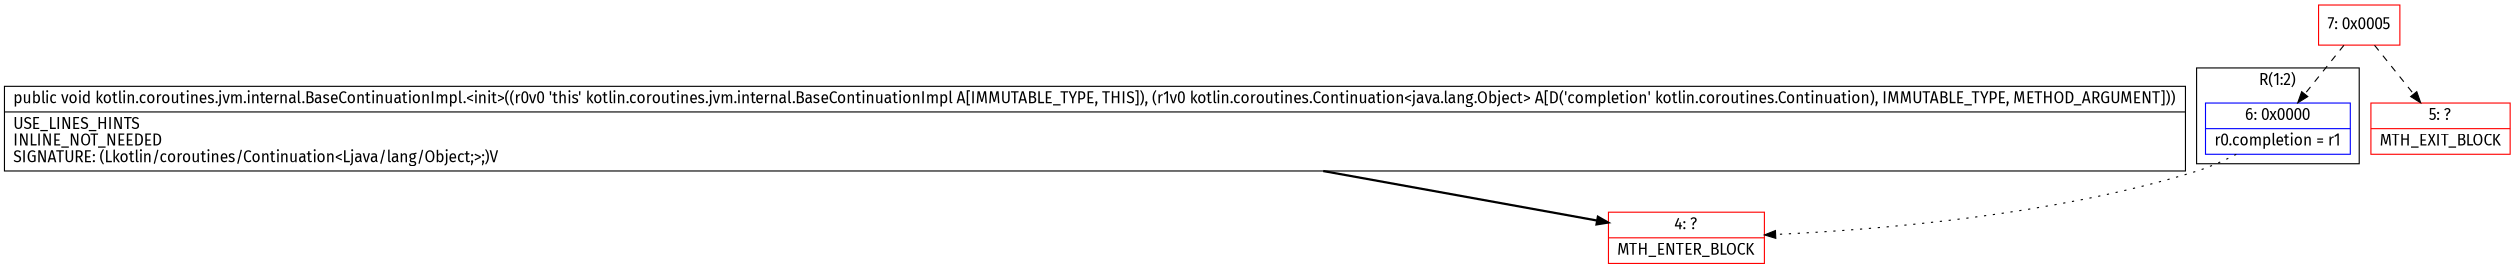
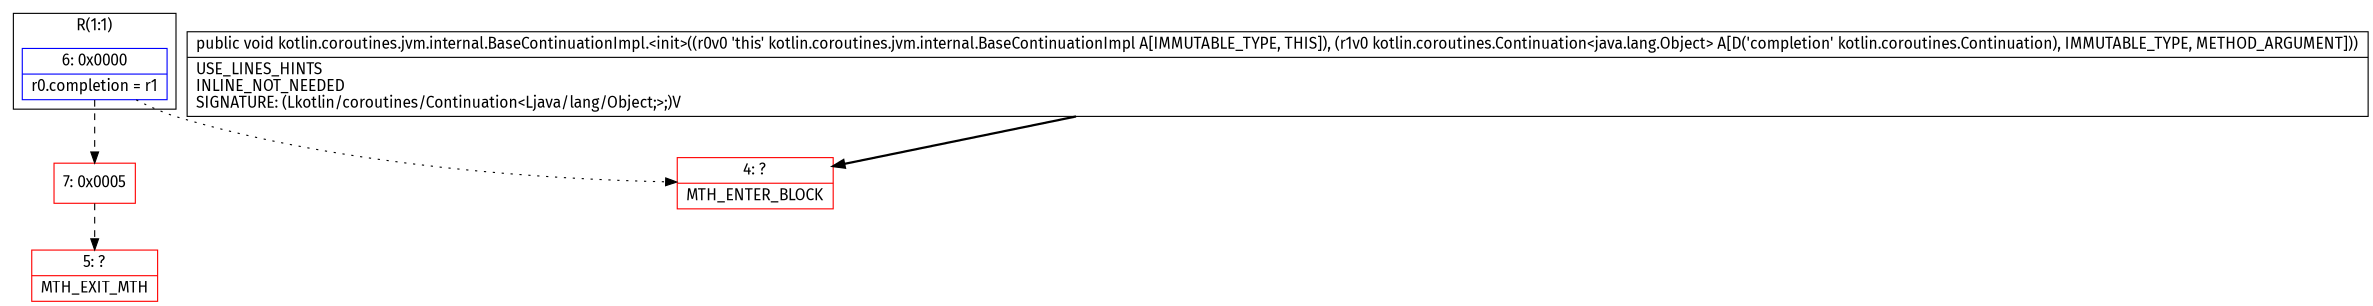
edge "7: 0x0005" -> "6: 0x0000": reversed
cluster "R(1:2)": label "R(1:2)" -> "R(1:1)"
node "5: ?": text "MTH_EXIT_BLOCK" -> "MTH_EXIT_MTH"
